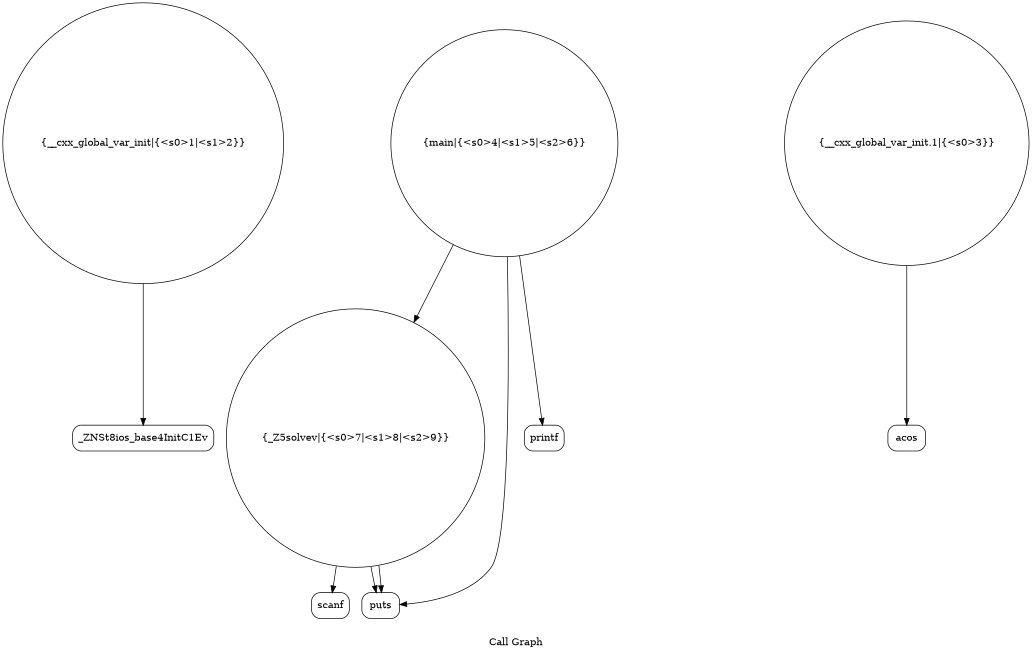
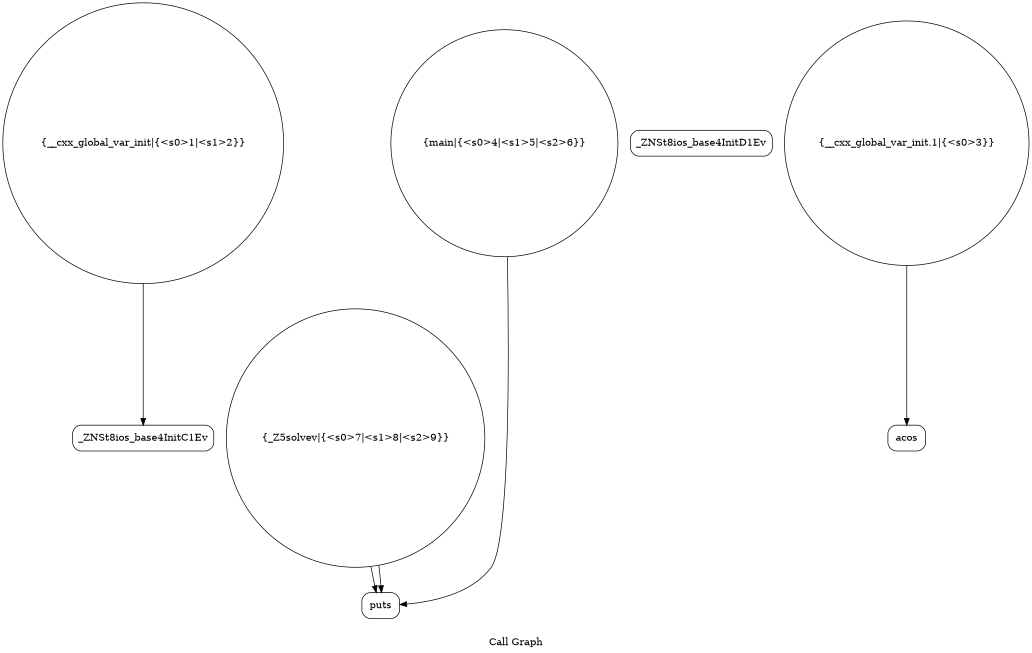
node "_ZNSt8ios_base4InitD1Ev": added
edge "{main|{<s0>4|<s1>5|<s2>6}}" -> "{_Z5solvev|{<s0>7|<s1>8|<s2>9}}": removed
node "printf": removed
node "scanf": removed
